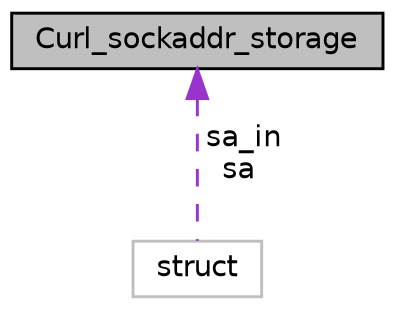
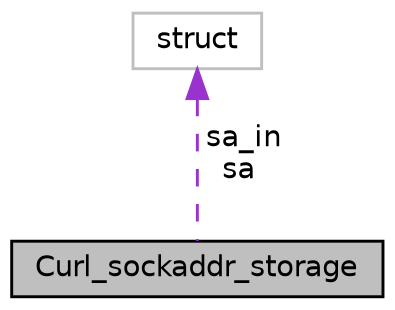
edge "struct" -> "Curl_sockaddr_storage": reversed
